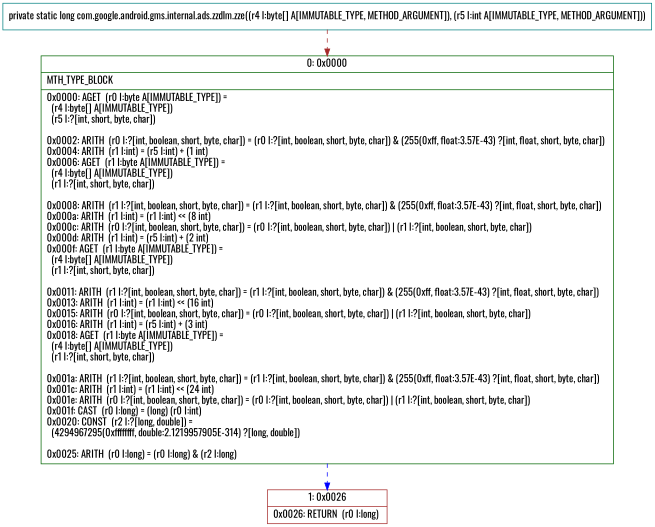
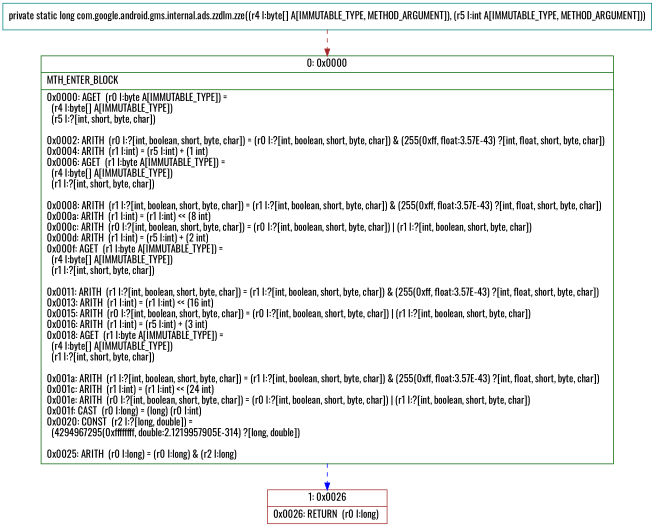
node "0: 0x0000": text "MTH_TYPE_BLOCK" -> "MTH_ENTER_BLOCK"
